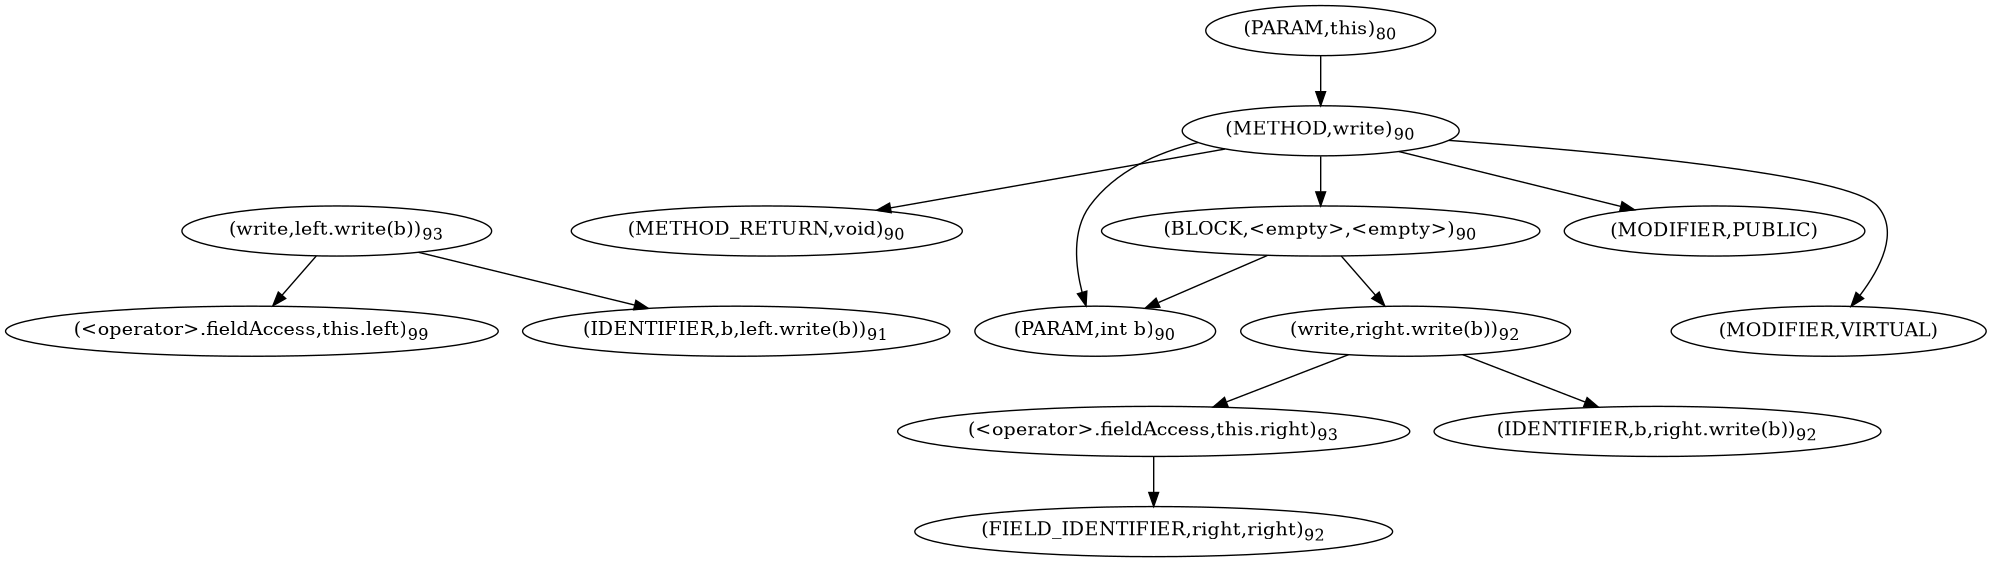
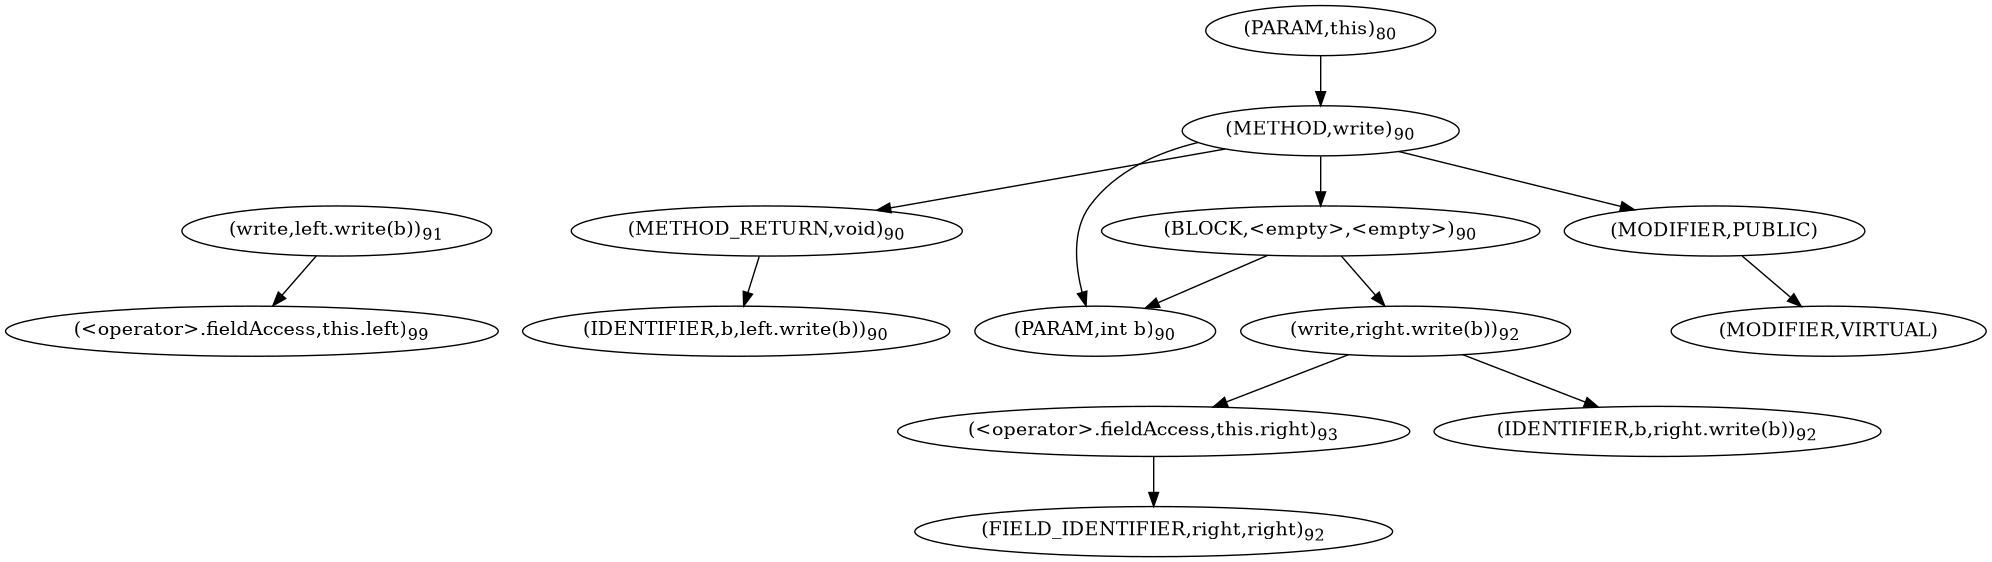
edge "(METHOD,write)" -> "(MODIFIER,VIRTUAL)": now "(MODIFIER,PUBLIC)" -> "(MODIFIER,VIRTUAL)"
node "(write,left.write(b))": text "93" -> "91"
edge "(write,left.write(b))" -> "(IDENTIFIER,b,left.write(b))": now "(METHOD_RETURN,void)" -> "(IDENTIFIER,b,left.write(b))"
node "(IDENTIFIER,b,left.write(b))": text "91" -> "90"
